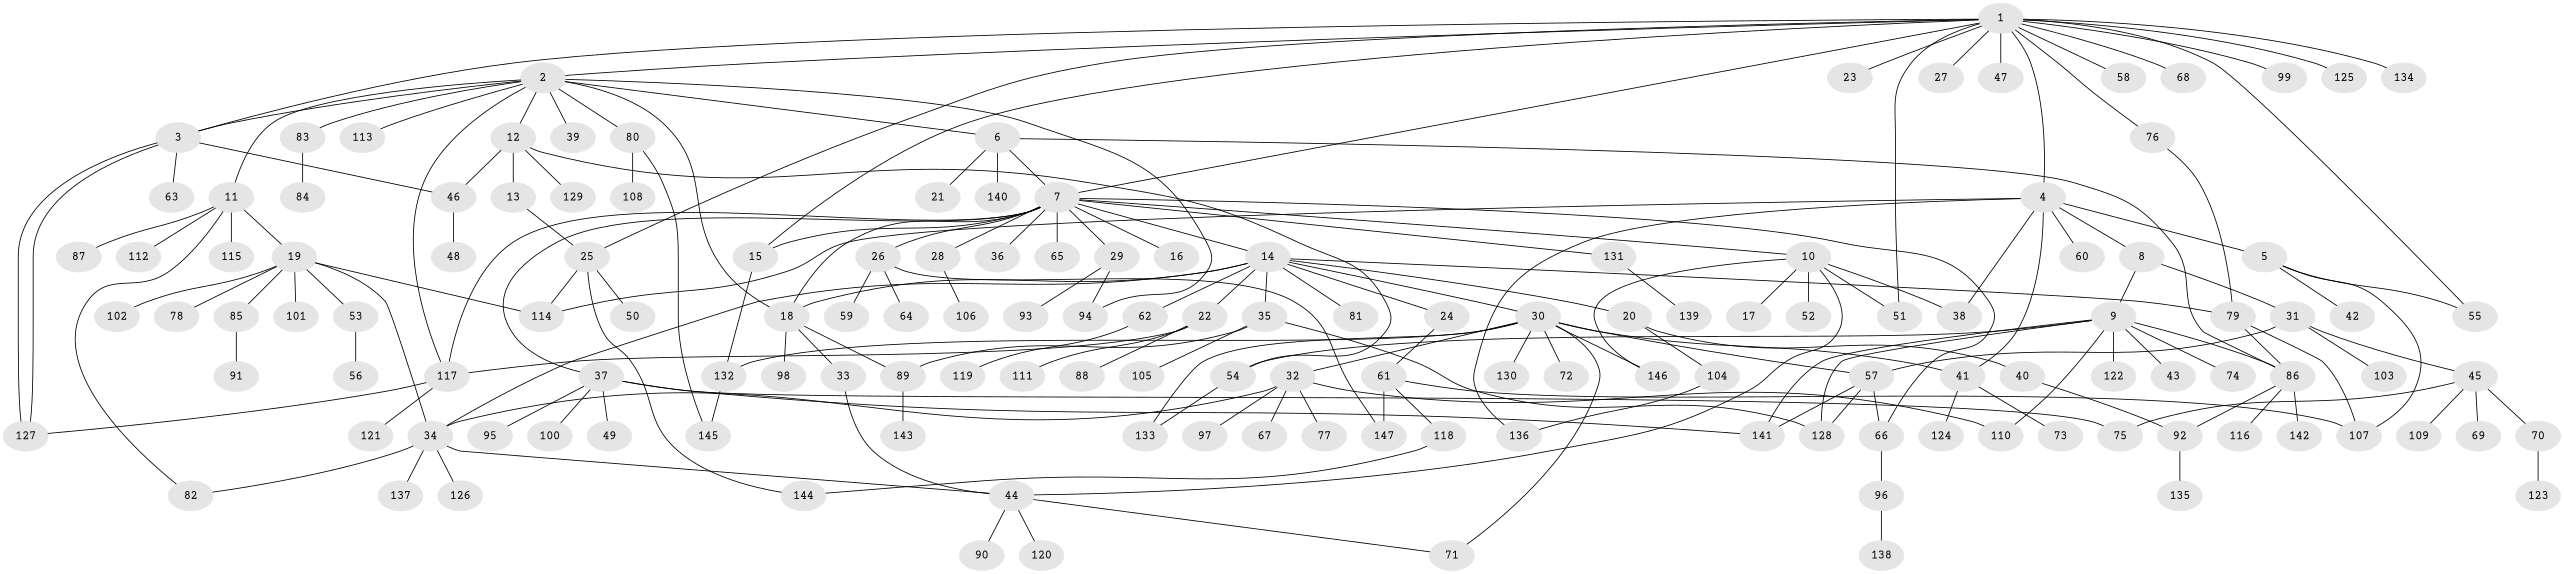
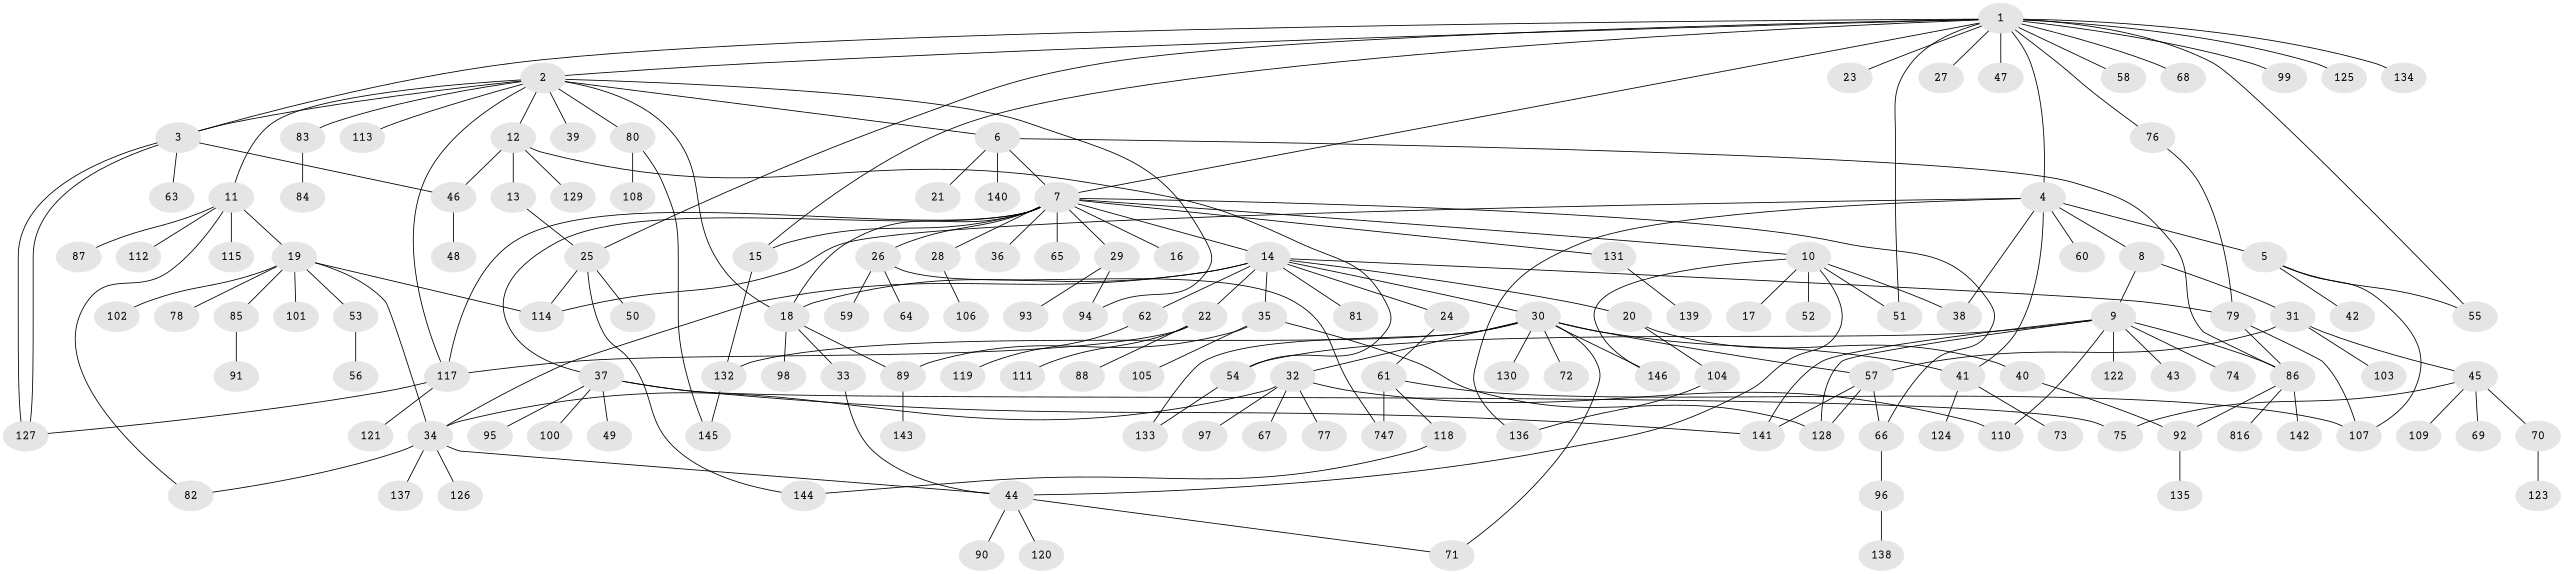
node "147": label "147" -> "747"
node "116": label "116" -> "816"
